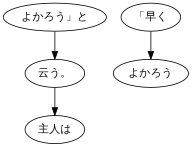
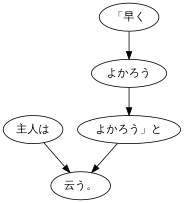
edge "云う。" -> "主人は": reversed
edge "よかろう" -> "よかろう」と": added
